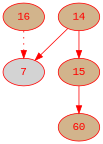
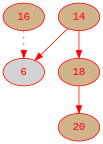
node "7": label "7" -> "6"
node "15": label "15" -> "18"
node "60": label "60" -> "20"
